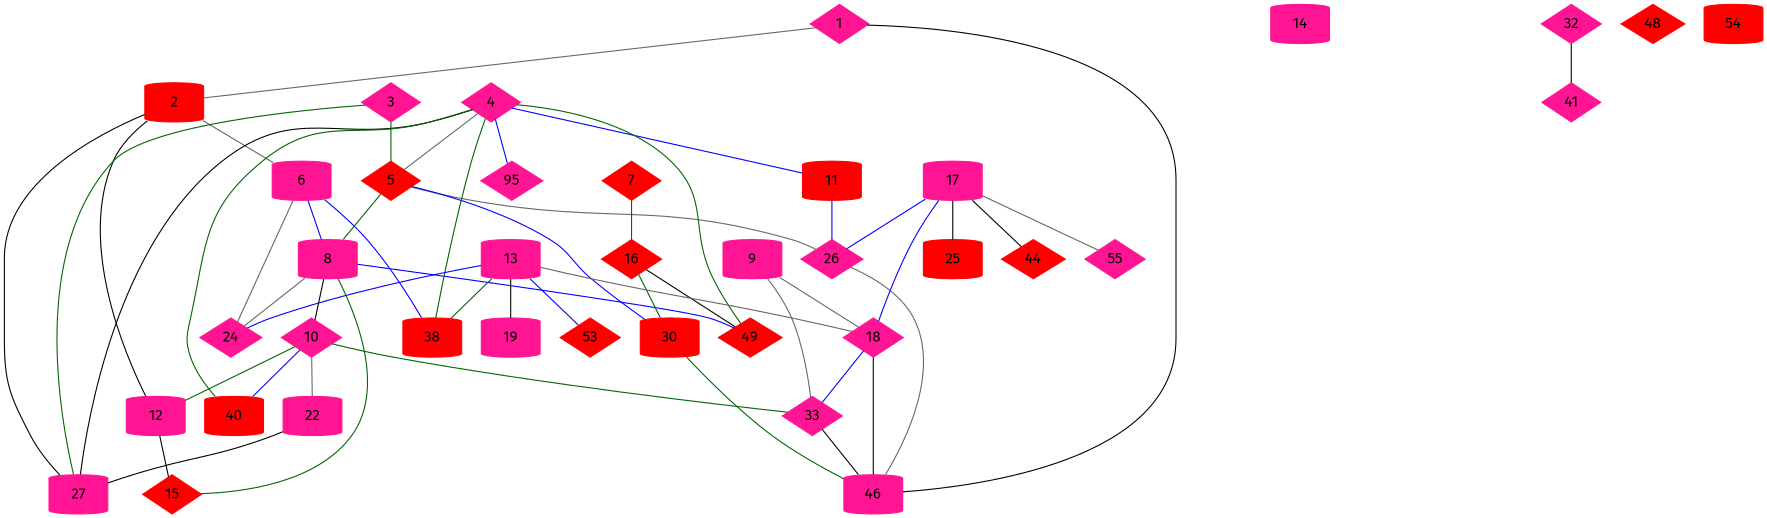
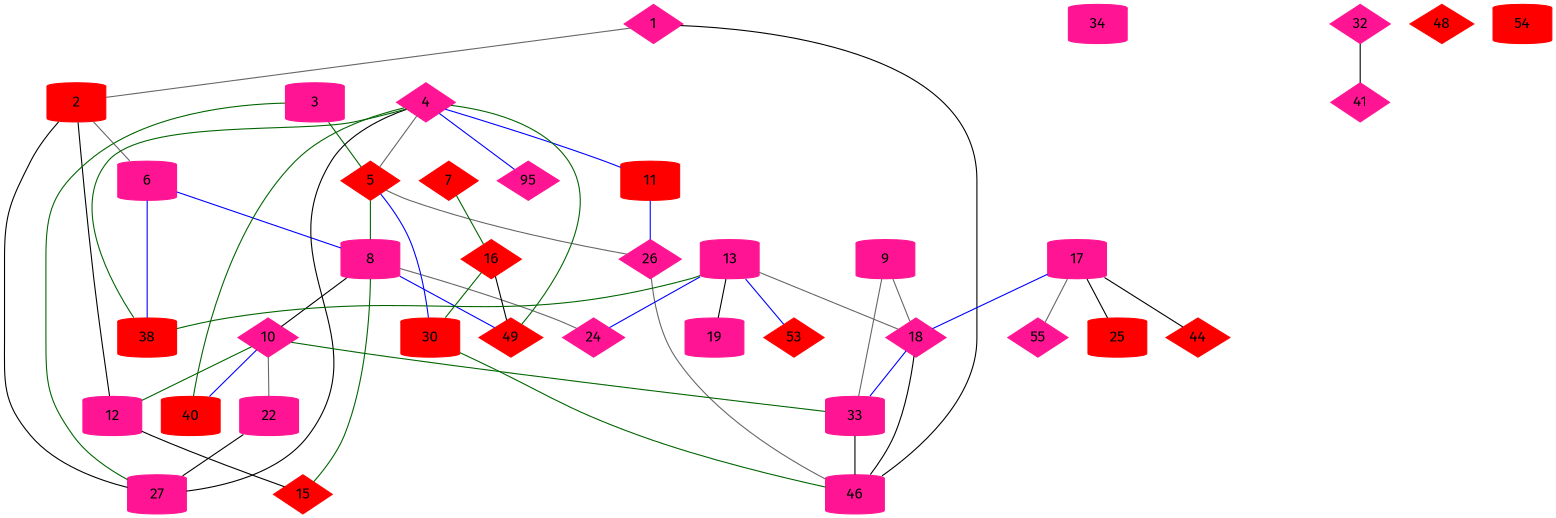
node "14": label "14" -> "34"
node "3": shape diamond -> cylinder
edge "17" -- "26": removed
edge "6" -- "24": removed
node "33": shape diamond -> cylinder
